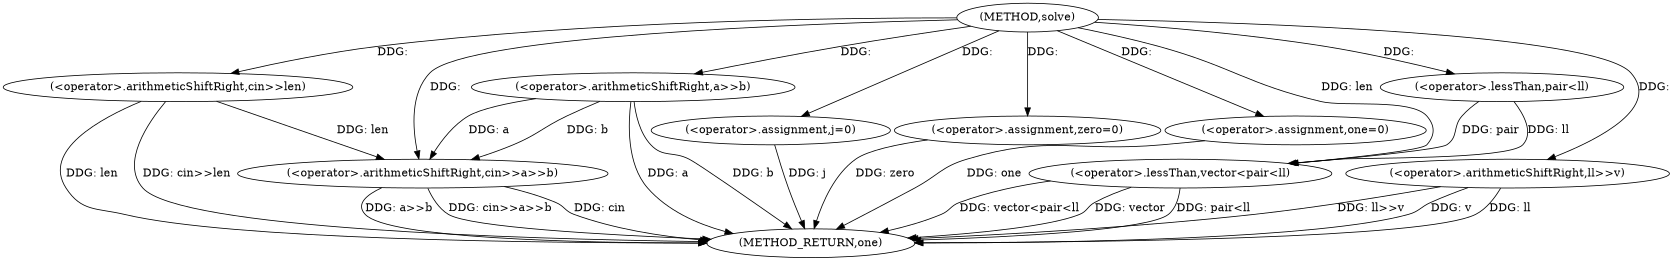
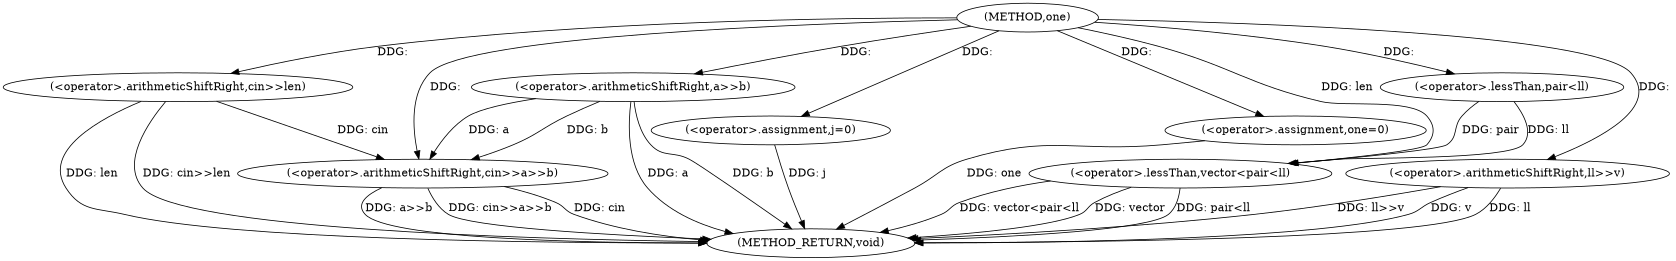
node "(METHOD,solve)": label "(METHOD,solve)" -> "(METHOD,one)"
edge "(<operator>.arithmeticShiftRight,cin>>len)" -> "(<operator>.arithmeticShiftRight,cin>>a>>b)": label "DDG: len" -> "DDG: cin"
node "(<operator>.assignment,zero=0)": removed
node "(METHOD_RETURN,one)": label "(METHOD_RETURN,one)" -> "(METHOD_RETURN,void)"
